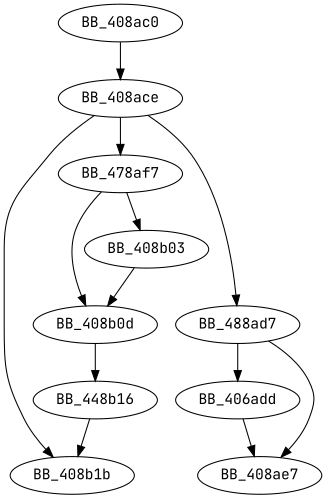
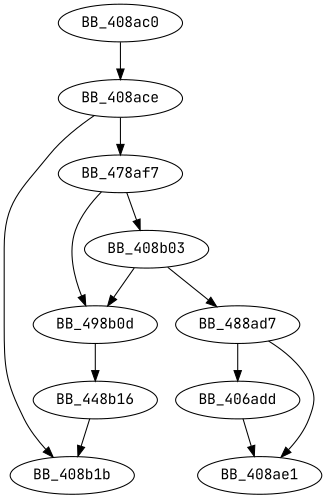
edge "BB_408ace" -> "BB_488ad7": now "BB_408b03" -> "BB_488ad7"
node "BB_408b0d": label "BB_408b0d" -> "BB_498b0d"
node "BB_408ae7": label "BB_408ae7" -> "BB_408ae1"
